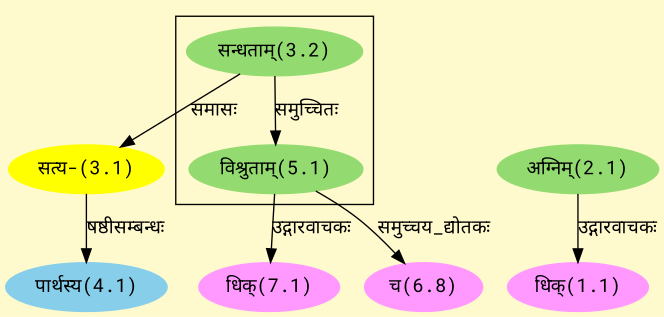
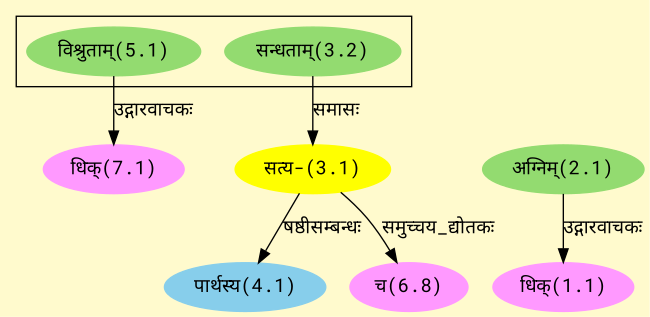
edge "सन्धताम्(3.2)" -> "विश्रुताम्(5.1)": removed, label "समुच्चितः"
edge "विश्रुताम्(5.1)" -> "च(6.8)": now "सत्य-(3.1)" -> "च(6.8)"
